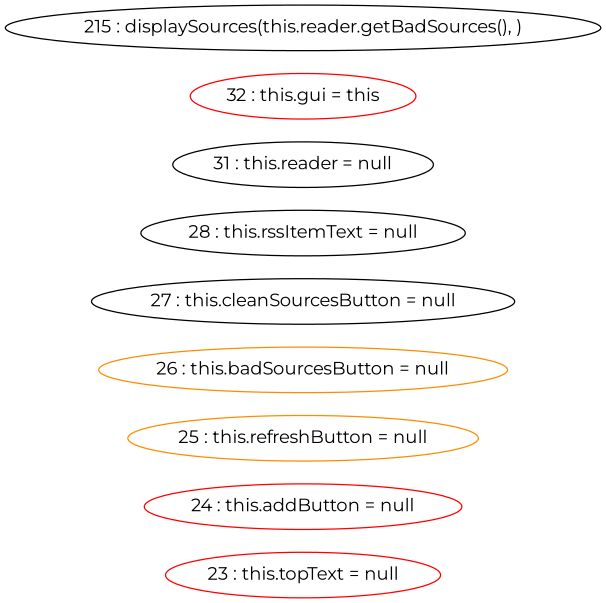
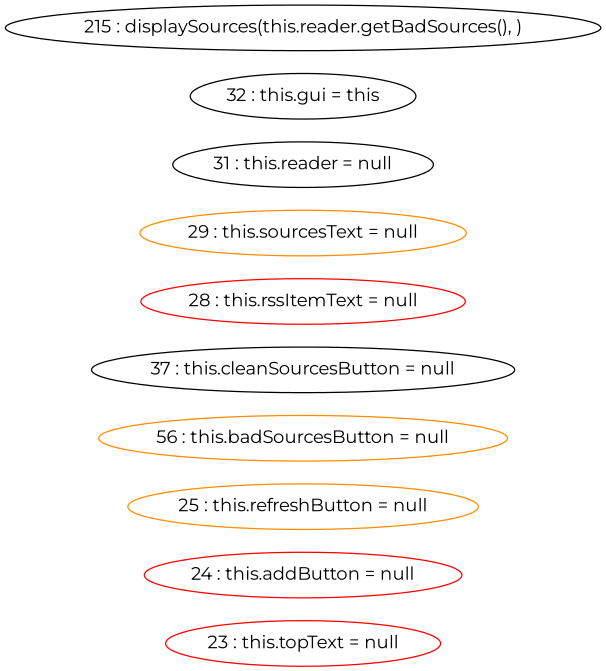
node "32 : this.gui = this": color red -> black
node "29 : this.sourcesText = null": added
node "28 : this.rssItemText = null": color black -> red
node "27 : this.cleanSourcesButton = null": label "27 : this.cleanSourcesButton = null" -> "37 : this.cleanSourcesButton = null"
node "26 : this.badSourcesButton = null": label "26 : this.badSourcesButton = null" -> "56 : this.badSourcesButton = null"
